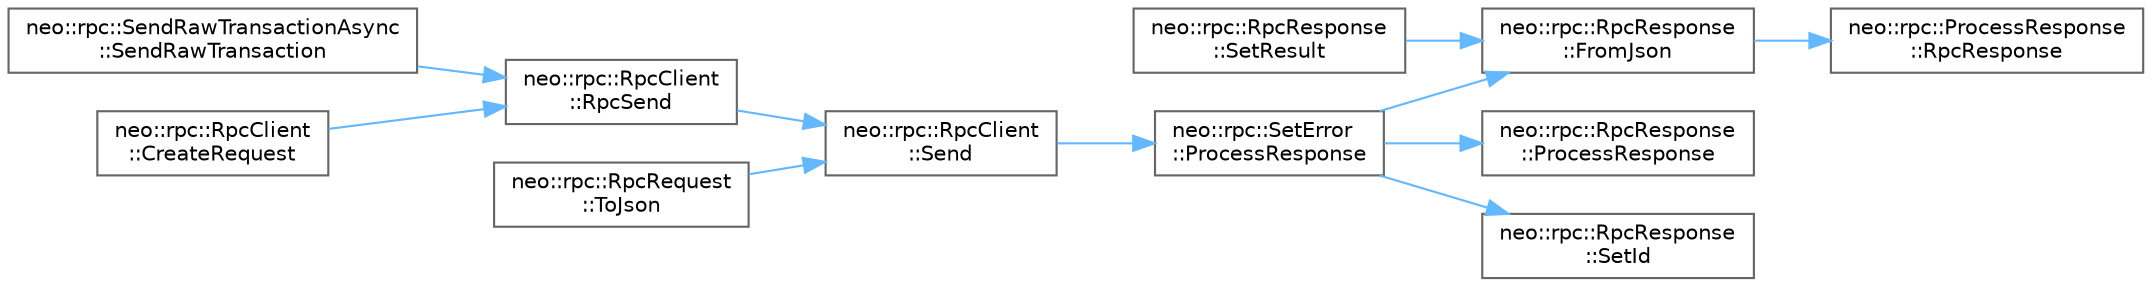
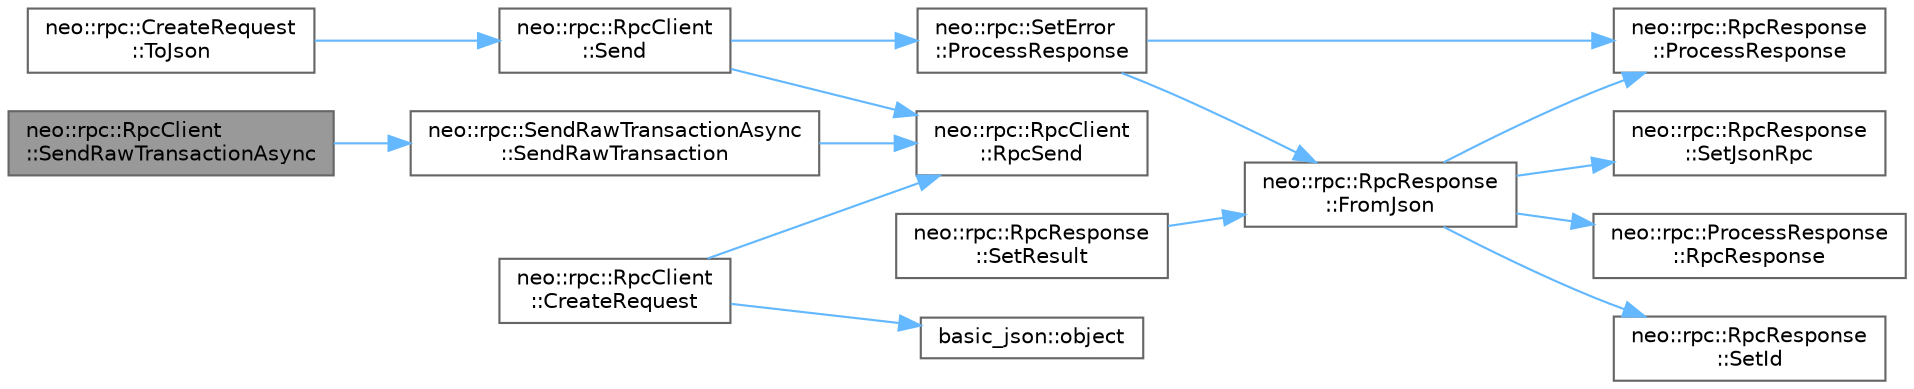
edge "neo::rpc::RpcClient ::RpcSend" -> "neo::rpc::RpcClient ::Send": reversed
edge "neo::rpc::RpcResponse ::FromJson" -> "neo::rpc::RpcResponse ::ProcessResponse": added
node "neo::rpc::RpcClient ::SendRawTransactionAsync": added
node "neo::rpc::RpcResponse ::SetJsonRpc": added
edge "neo::rpc::SetError ::ProcessResponse" -> "neo::rpc::RpcResponse ::SetId": now "neo::rpc::RpcResponse ::FromJson" -> "neo::rpc::RpcResponse ::SetId"
node "neo::rpc::RpcRequest ::ToJson": label "neo::rpc::RpcRequest ::ToJson" -> "neo::rpc::CreateRequest ::ToJson"
node "basic_json::object": added
